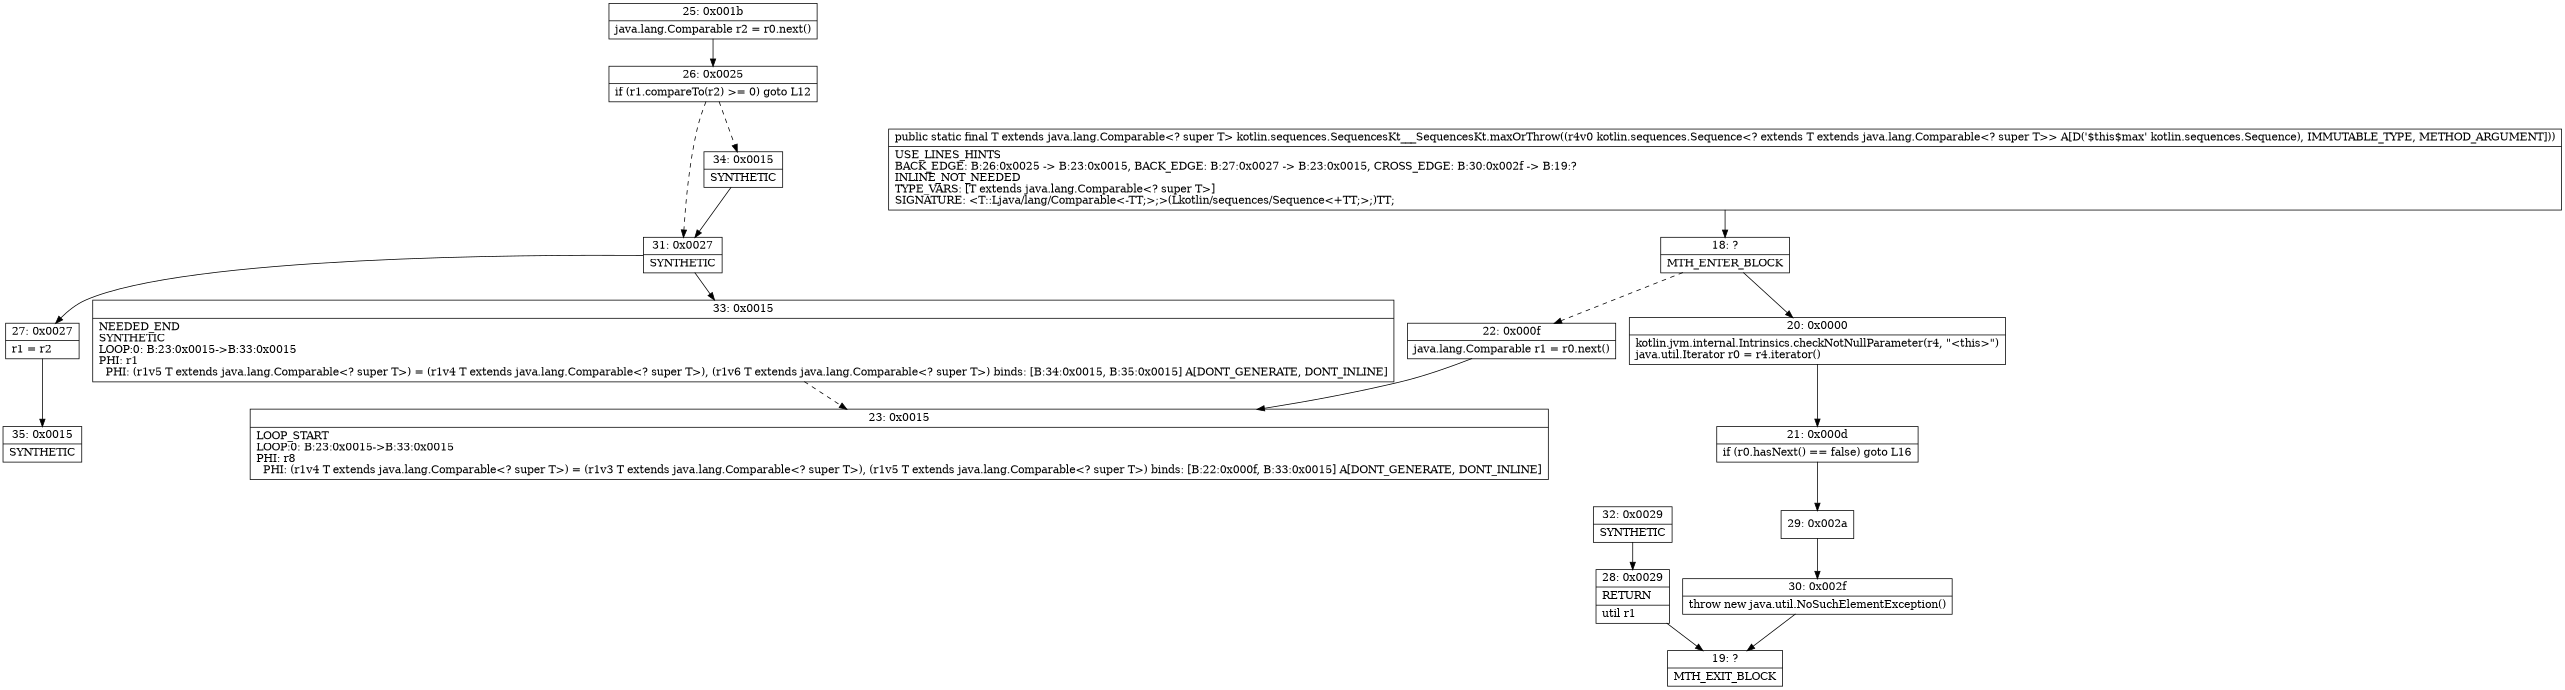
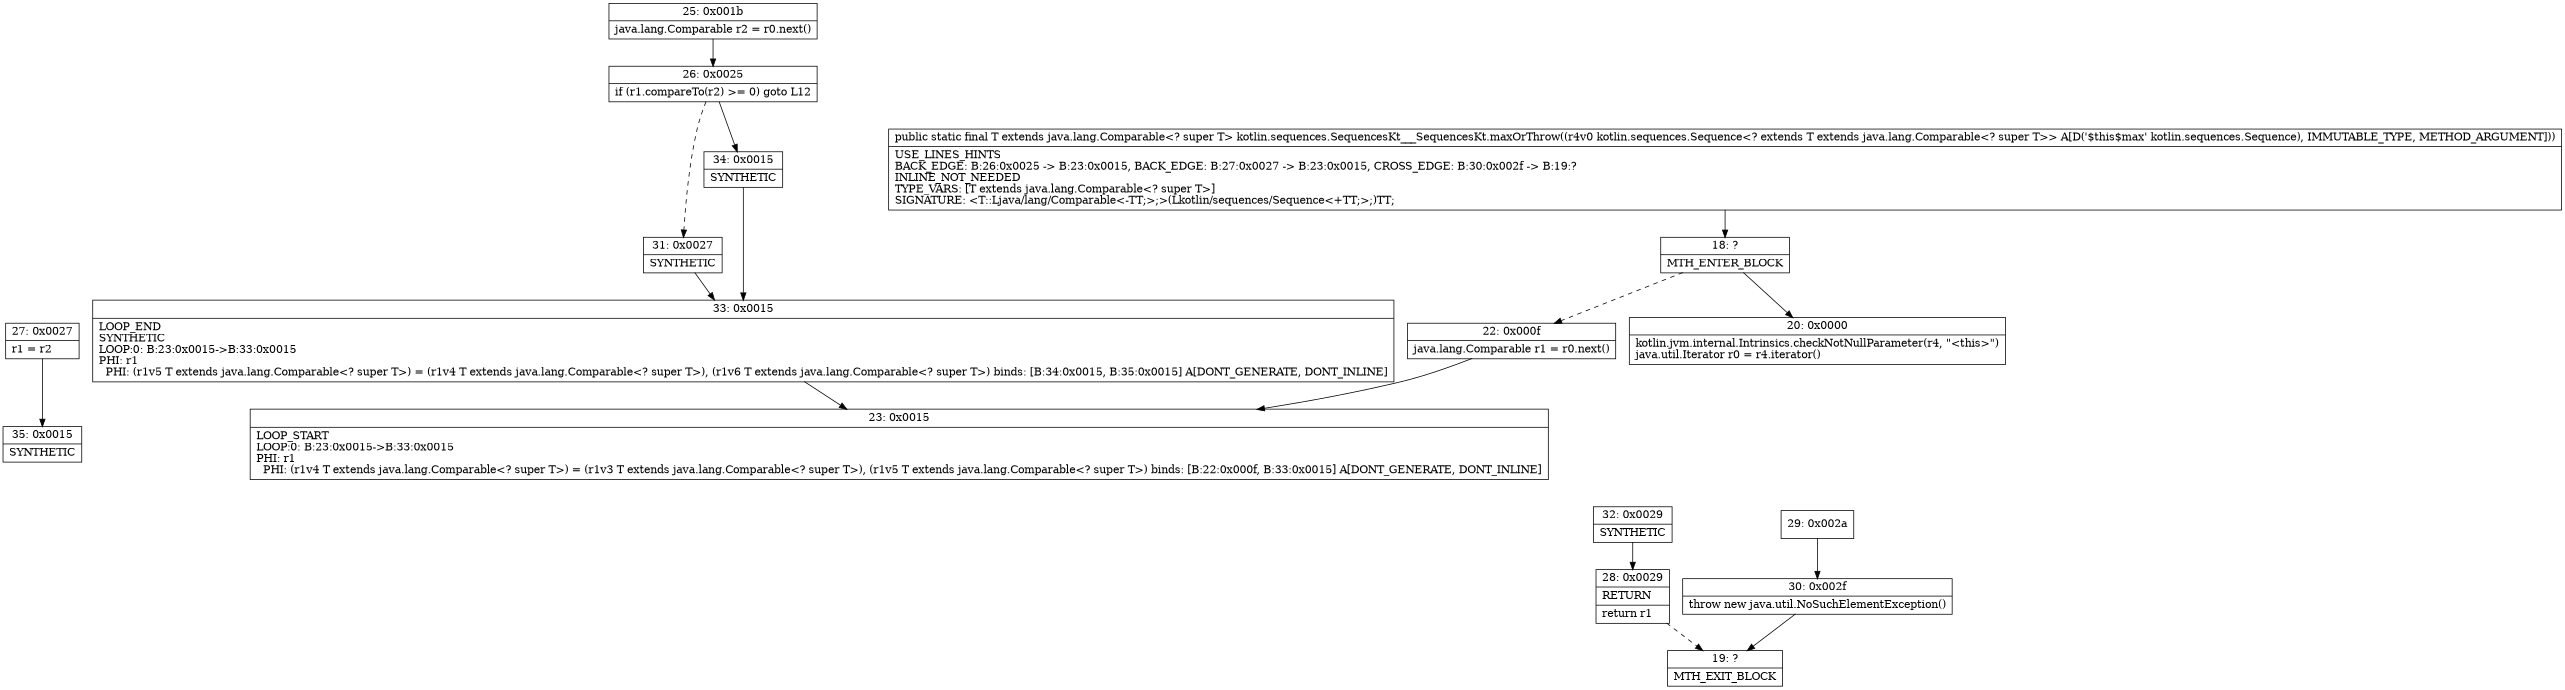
edge "26: 0x0025" -> "34: 0x0015": style dashed -> solid
edge "34: 0x0015" -> "31: 0x0027": now "34: 0x0015" -> "33: 0x0015"
edge "31: 0x0027" -> "27: 0x0027": removed
node "33: 0x0015": text "NEEDED_END" -> "LOOP_END"
edge "33: 0x0015" -> "23: 0x0015": style dashed -> solid
node "21: 0x000d": removed
node "23: 0x0015": text "PHI: r8" -> "PHI: r1"
node "28: 0x0029": text "util r1" -> "return r1"
edge "28: 0x0029" -> "19: ?": style solid -> dashed
